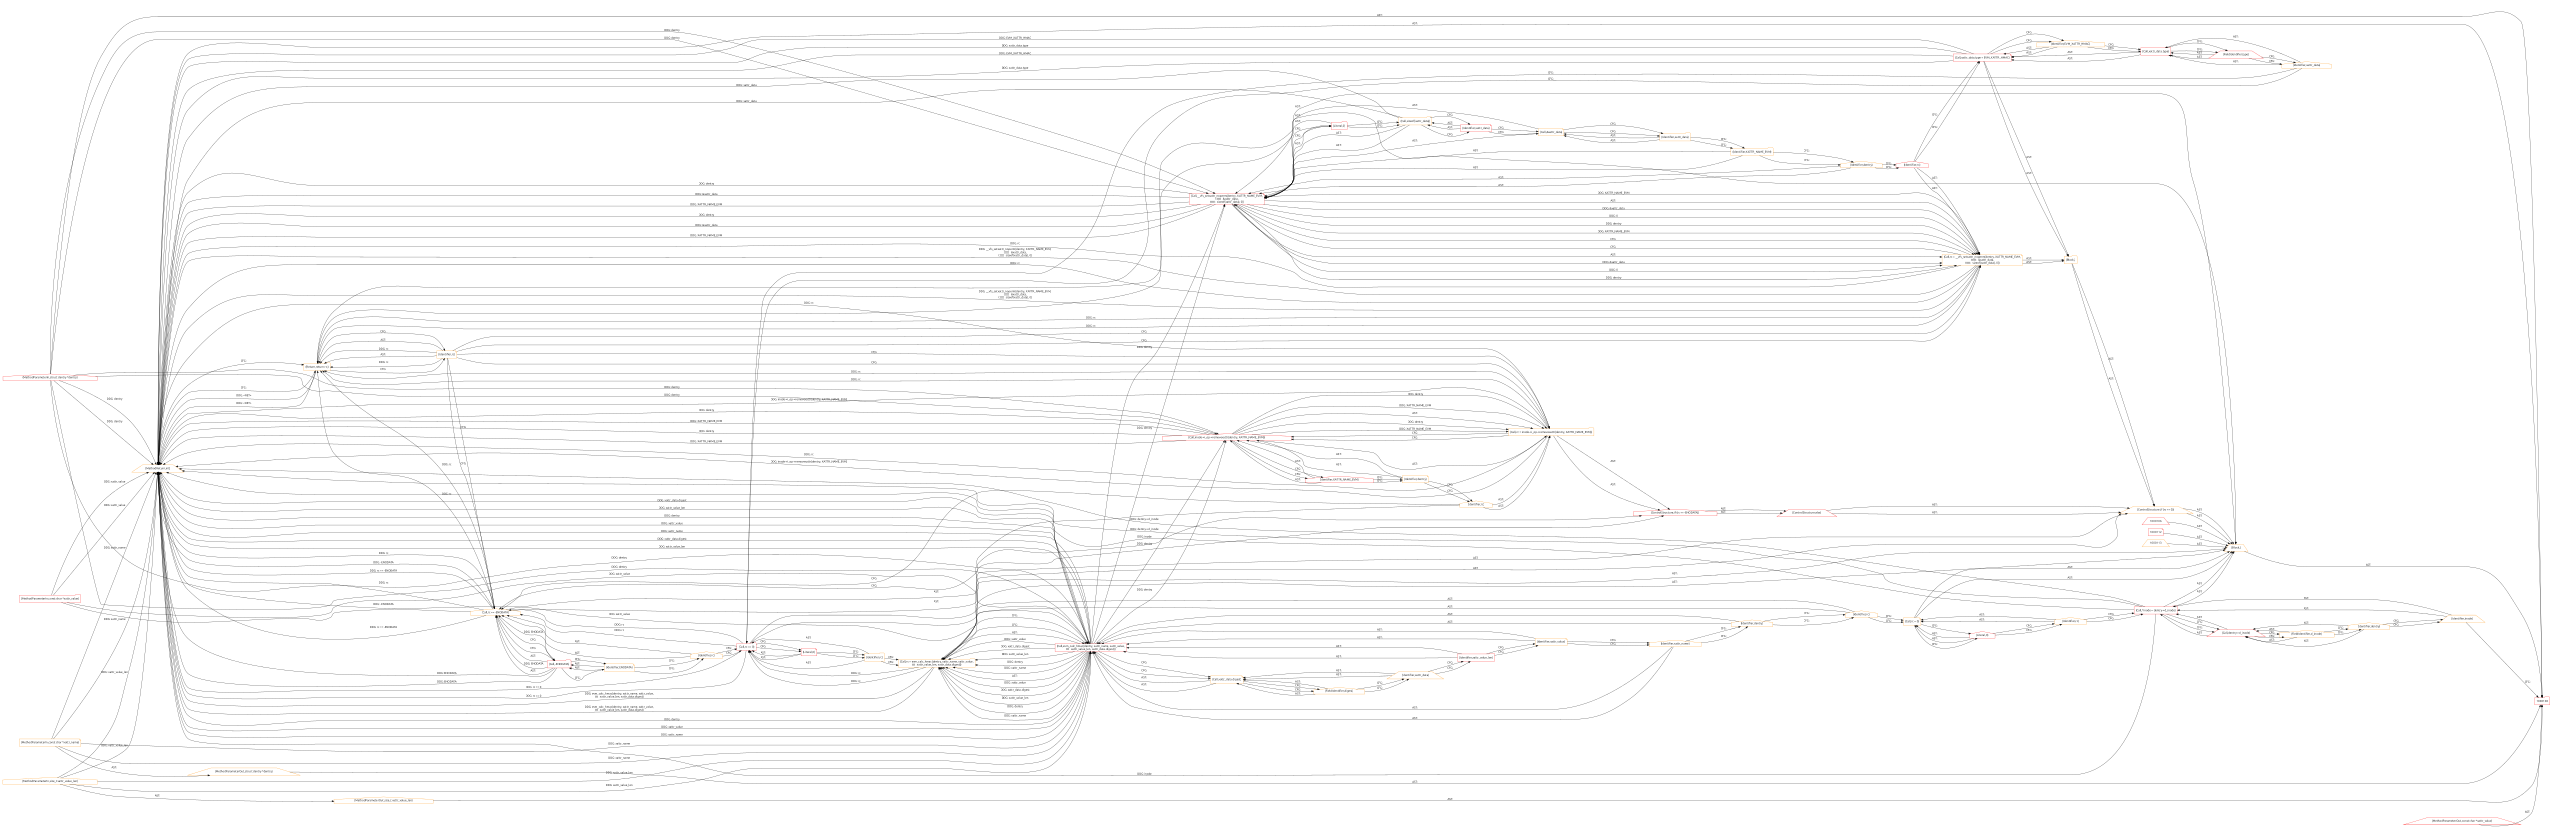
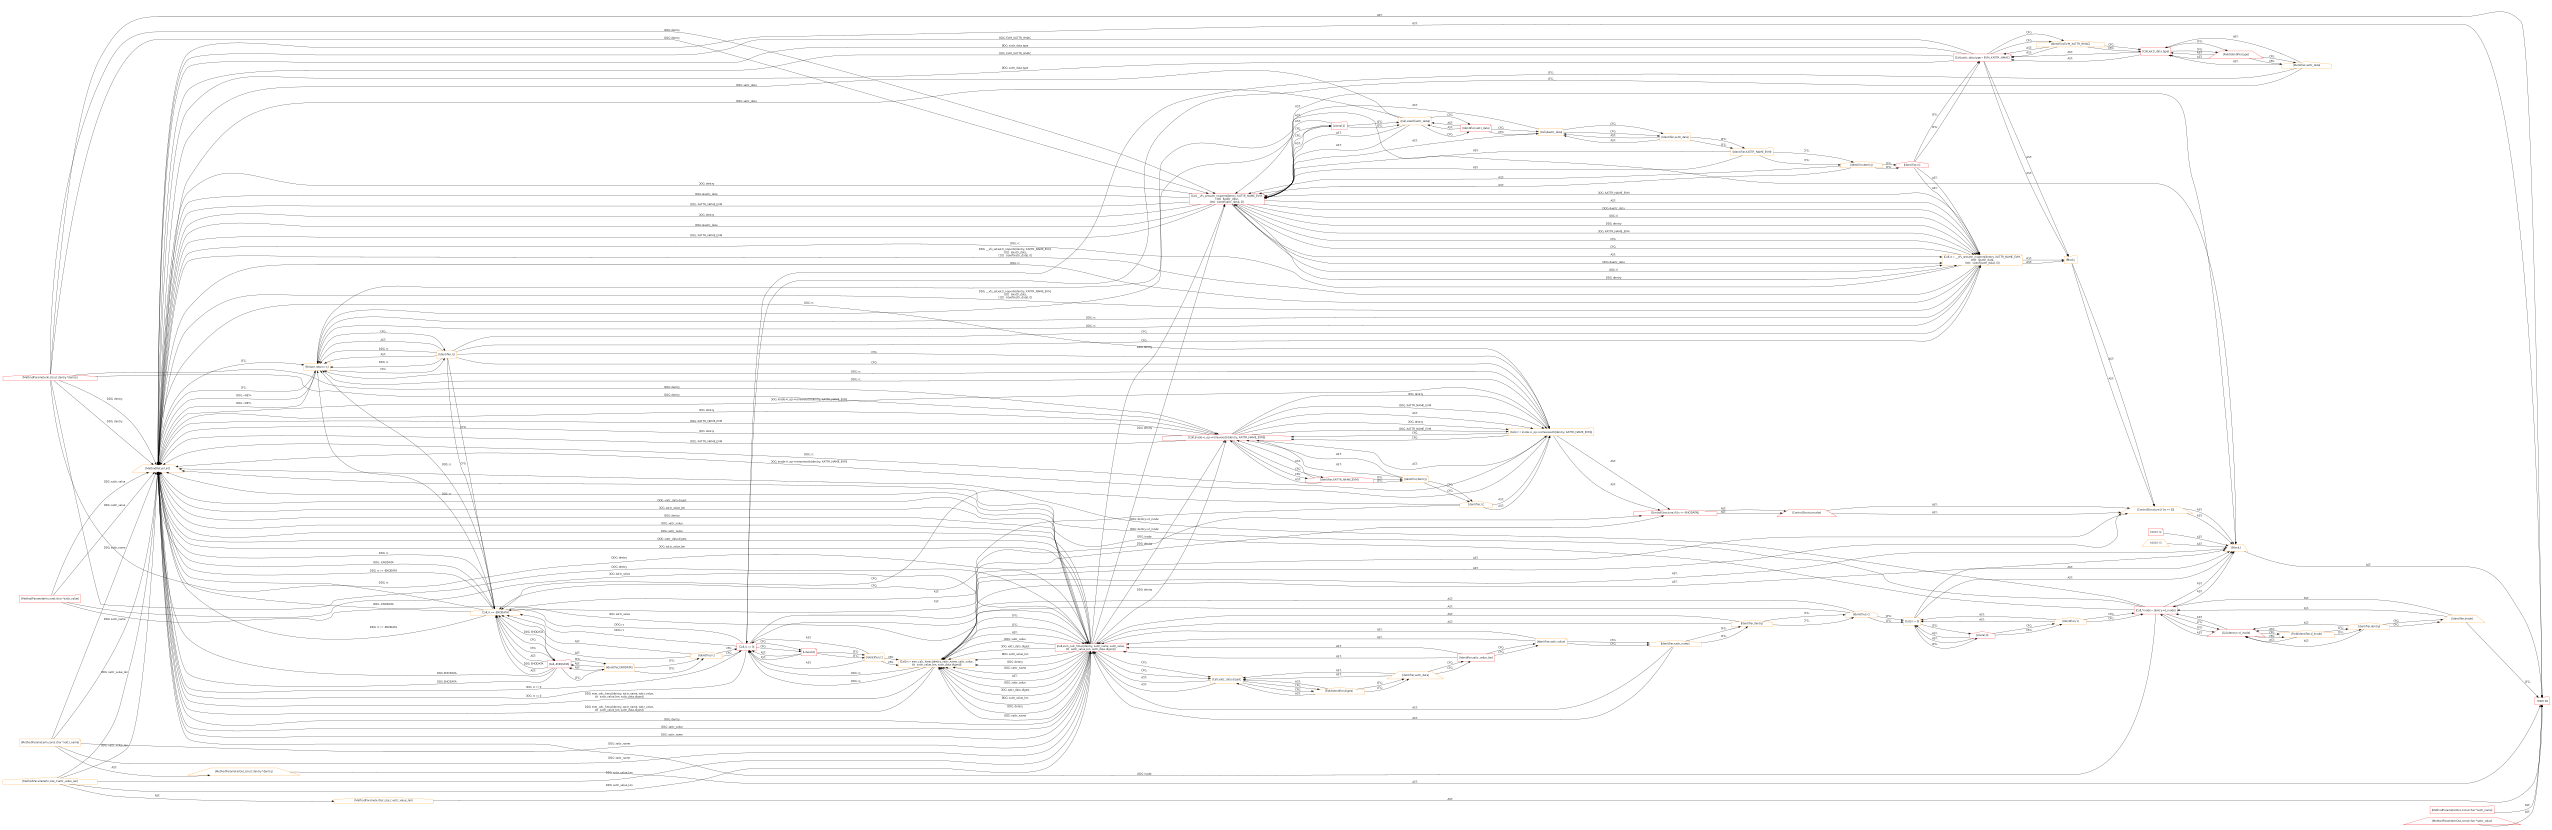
node "1000106": removed
node "(MethodParameterOut,const char *xattr_name)": added
